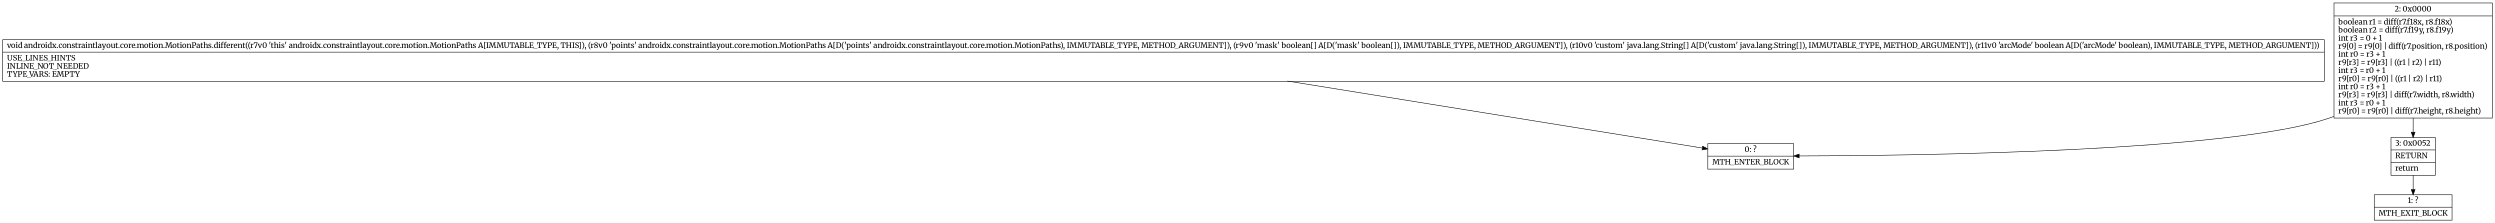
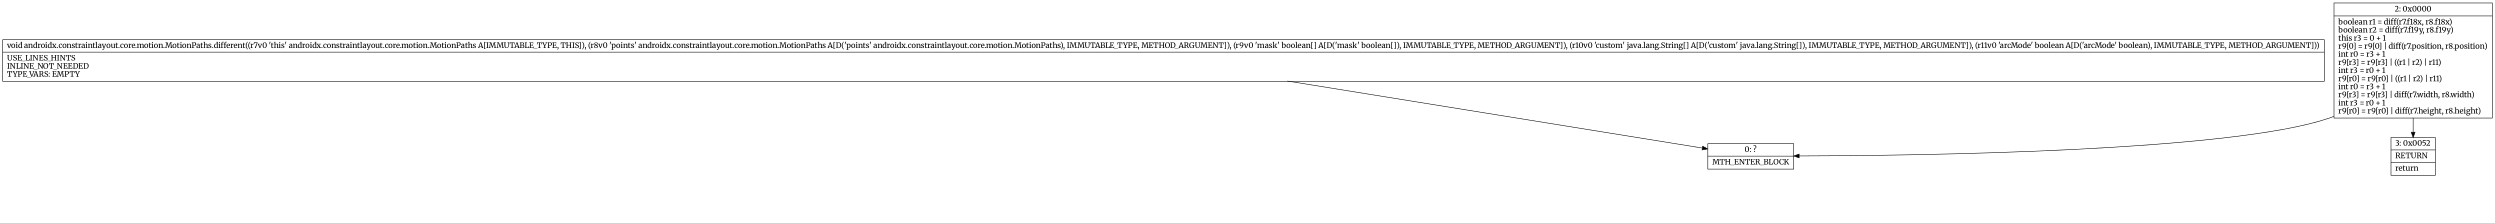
node "2: 0x0000": text "int r3 = 0 + 1" -> "this r3 = 0 + 1"
node "1: ?": removed
